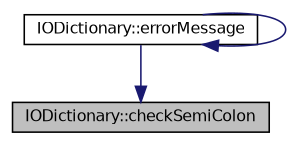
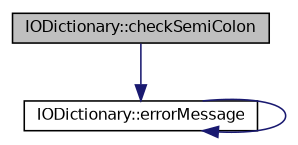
edge "IODictionary::errorMessage" -> "IODictionary::checkSemiColon": reversed
